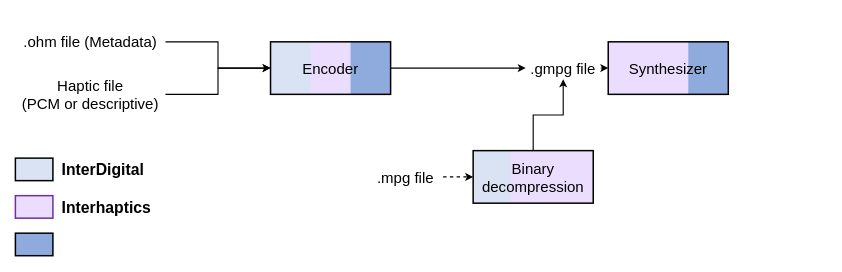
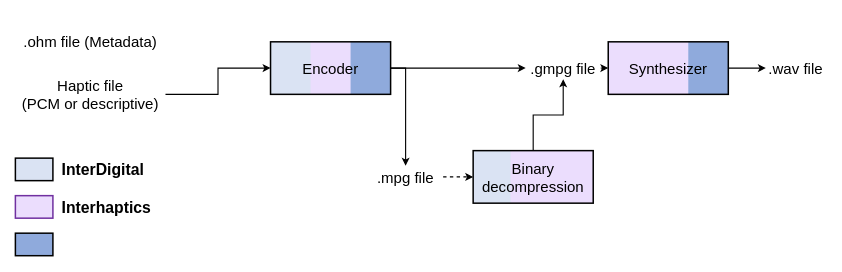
edge ".ohm file (Metadata)" -> "Encoder": removed
edge "Synthesizer" -> ".wav file": added
node ".wav file": added
edge "Encoder" -> ".mpg file": added
